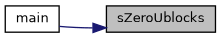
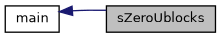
edge "main" -> "sZeroUblocks": reversed
